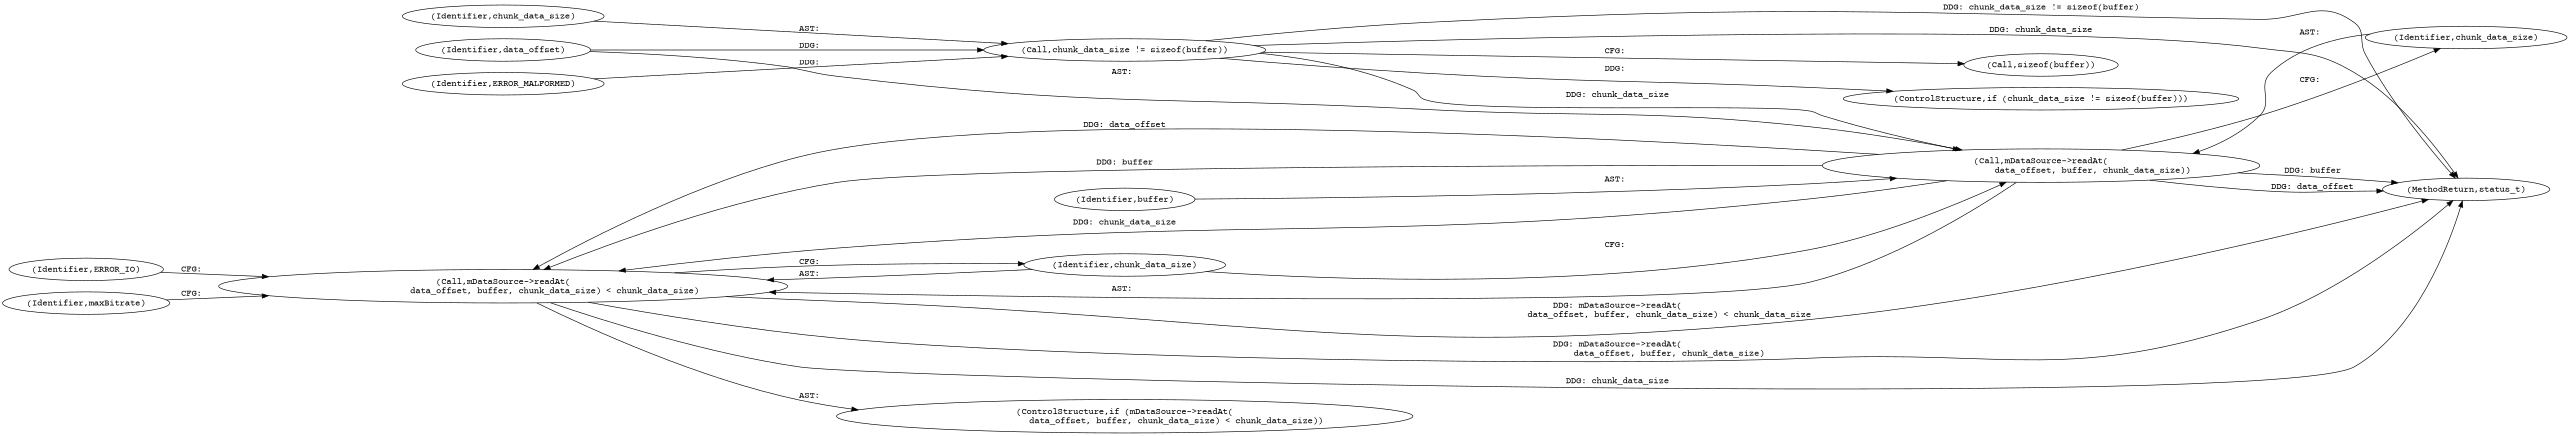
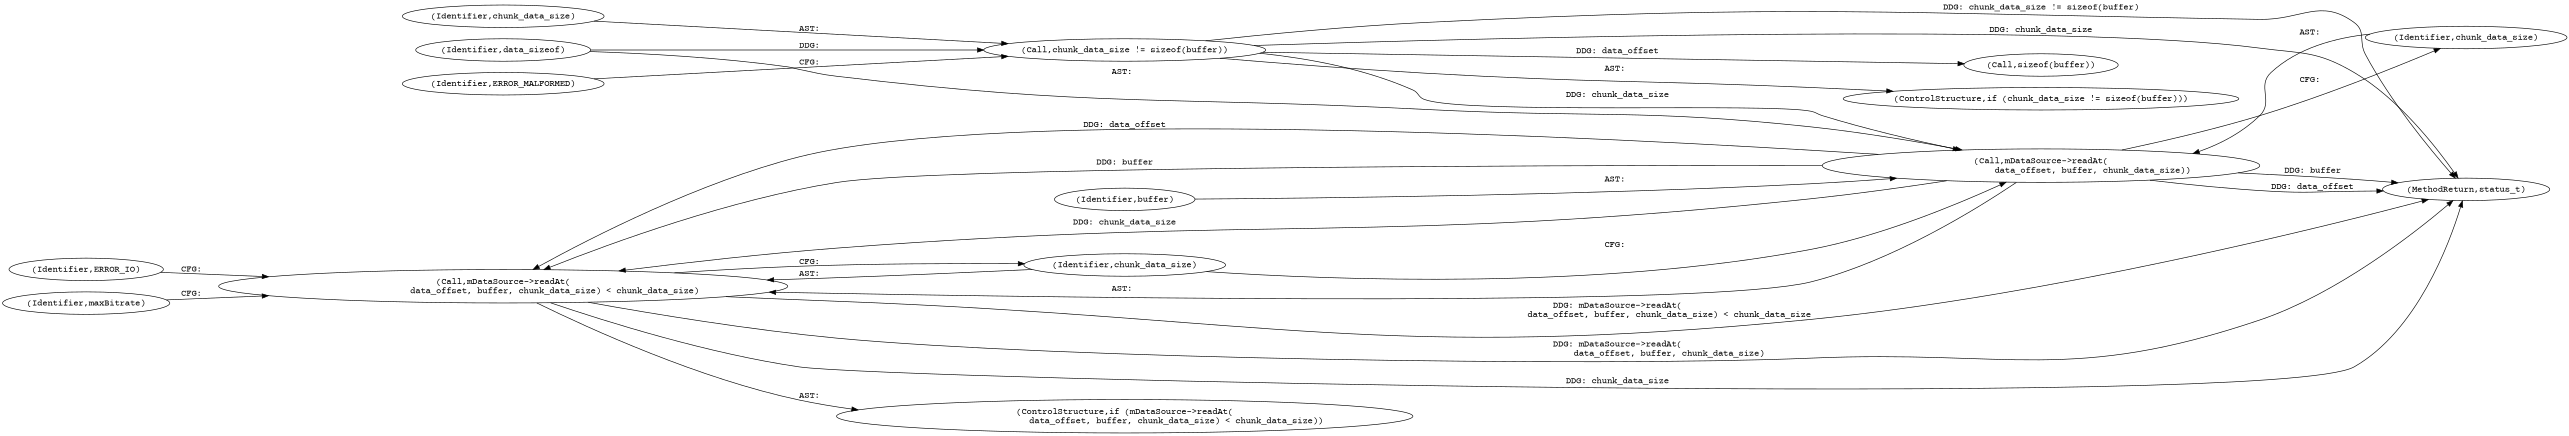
node "(Identifier,data_offset)": label "(Identifier,data_offset)" -> "(Identifier,data_sizeof)"
edge "(Call,chunk_data_size != sizeof(buffer))" -> "(Call,sizeof(buffer))": label "CFG: " -> "DDG: data_offset"
edge "(Identifier,ERROR_MALFORMED)" -> "(Call,chunk_data_size != sizeof(buffer))": label "DDG: " -> "CFG: "
edge "(Call,chunk_data_size != sizeof(buffer))" -> "(ControlStructure,if (chunk_data_size != sizeof(buffer)))": label "DDG: " -> "AST: "
